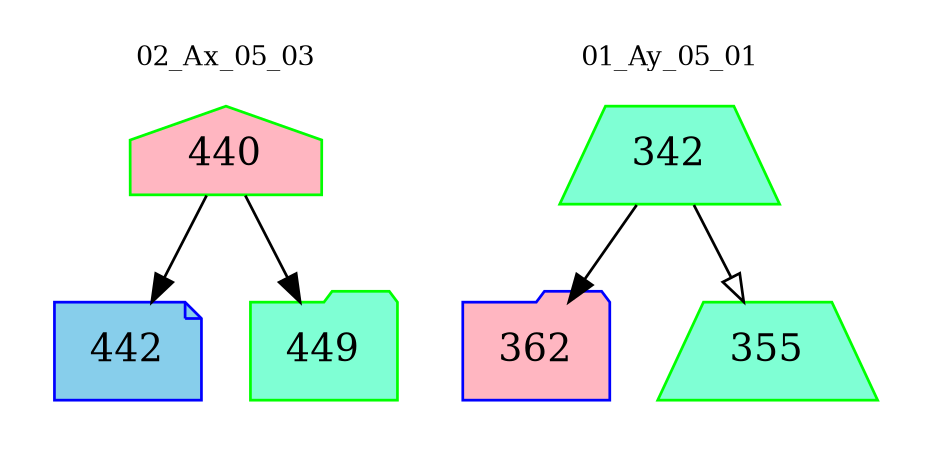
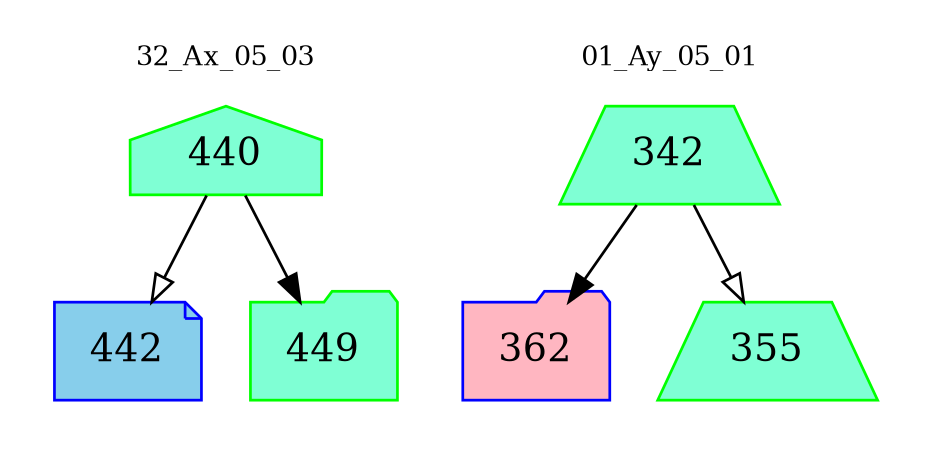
cluster "02_Ax_05_03": label "02_Ax_05_03" -> "32_Ax_05_03"
node "440": fillcolor lightpink -> aquamarine
edge "440" -> "442": arrowhead normal -> onormal
